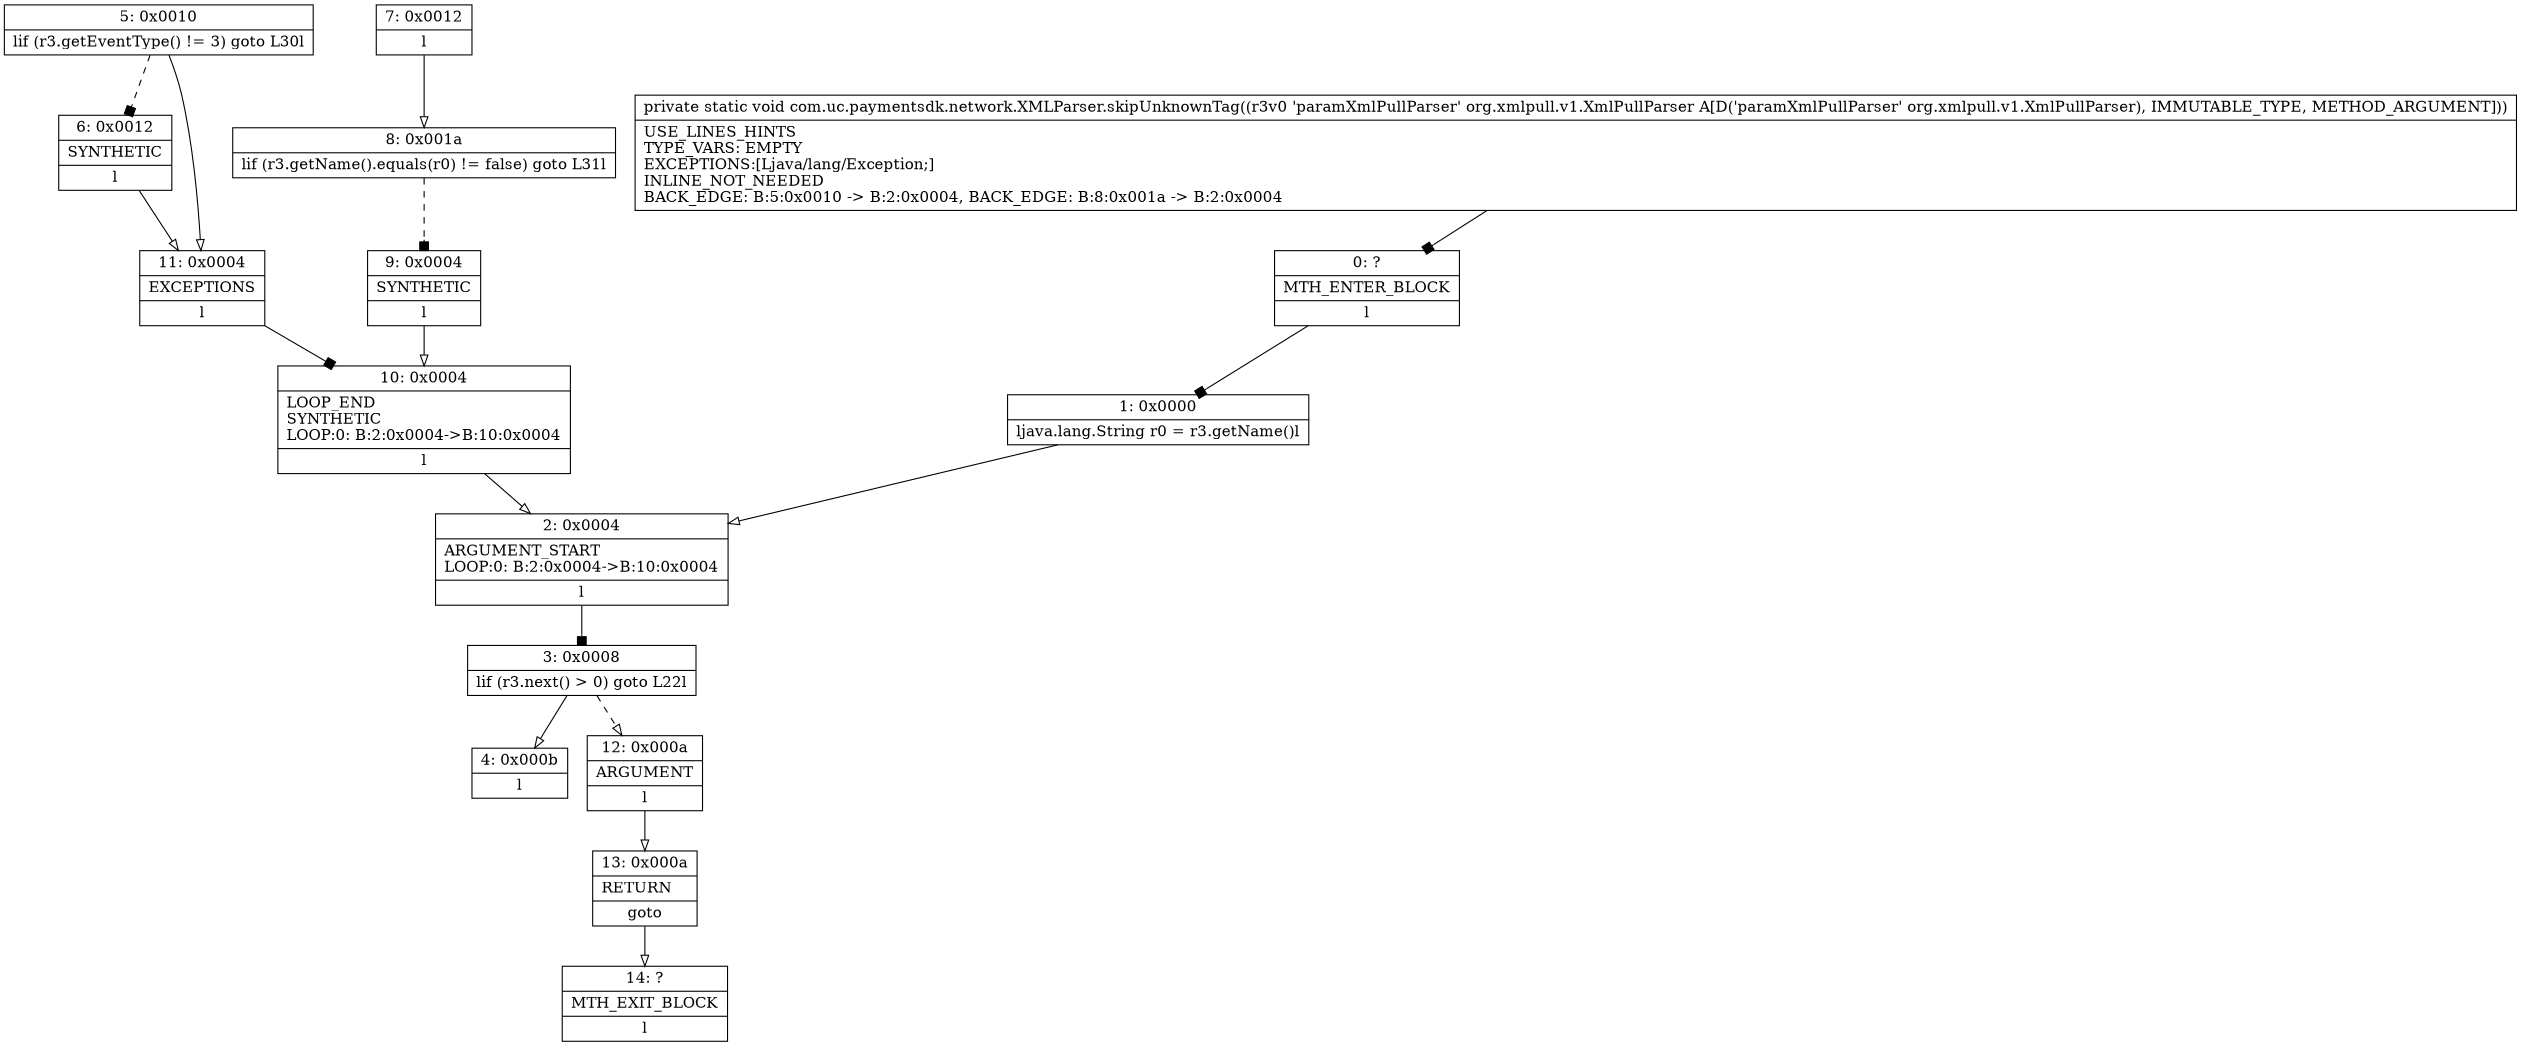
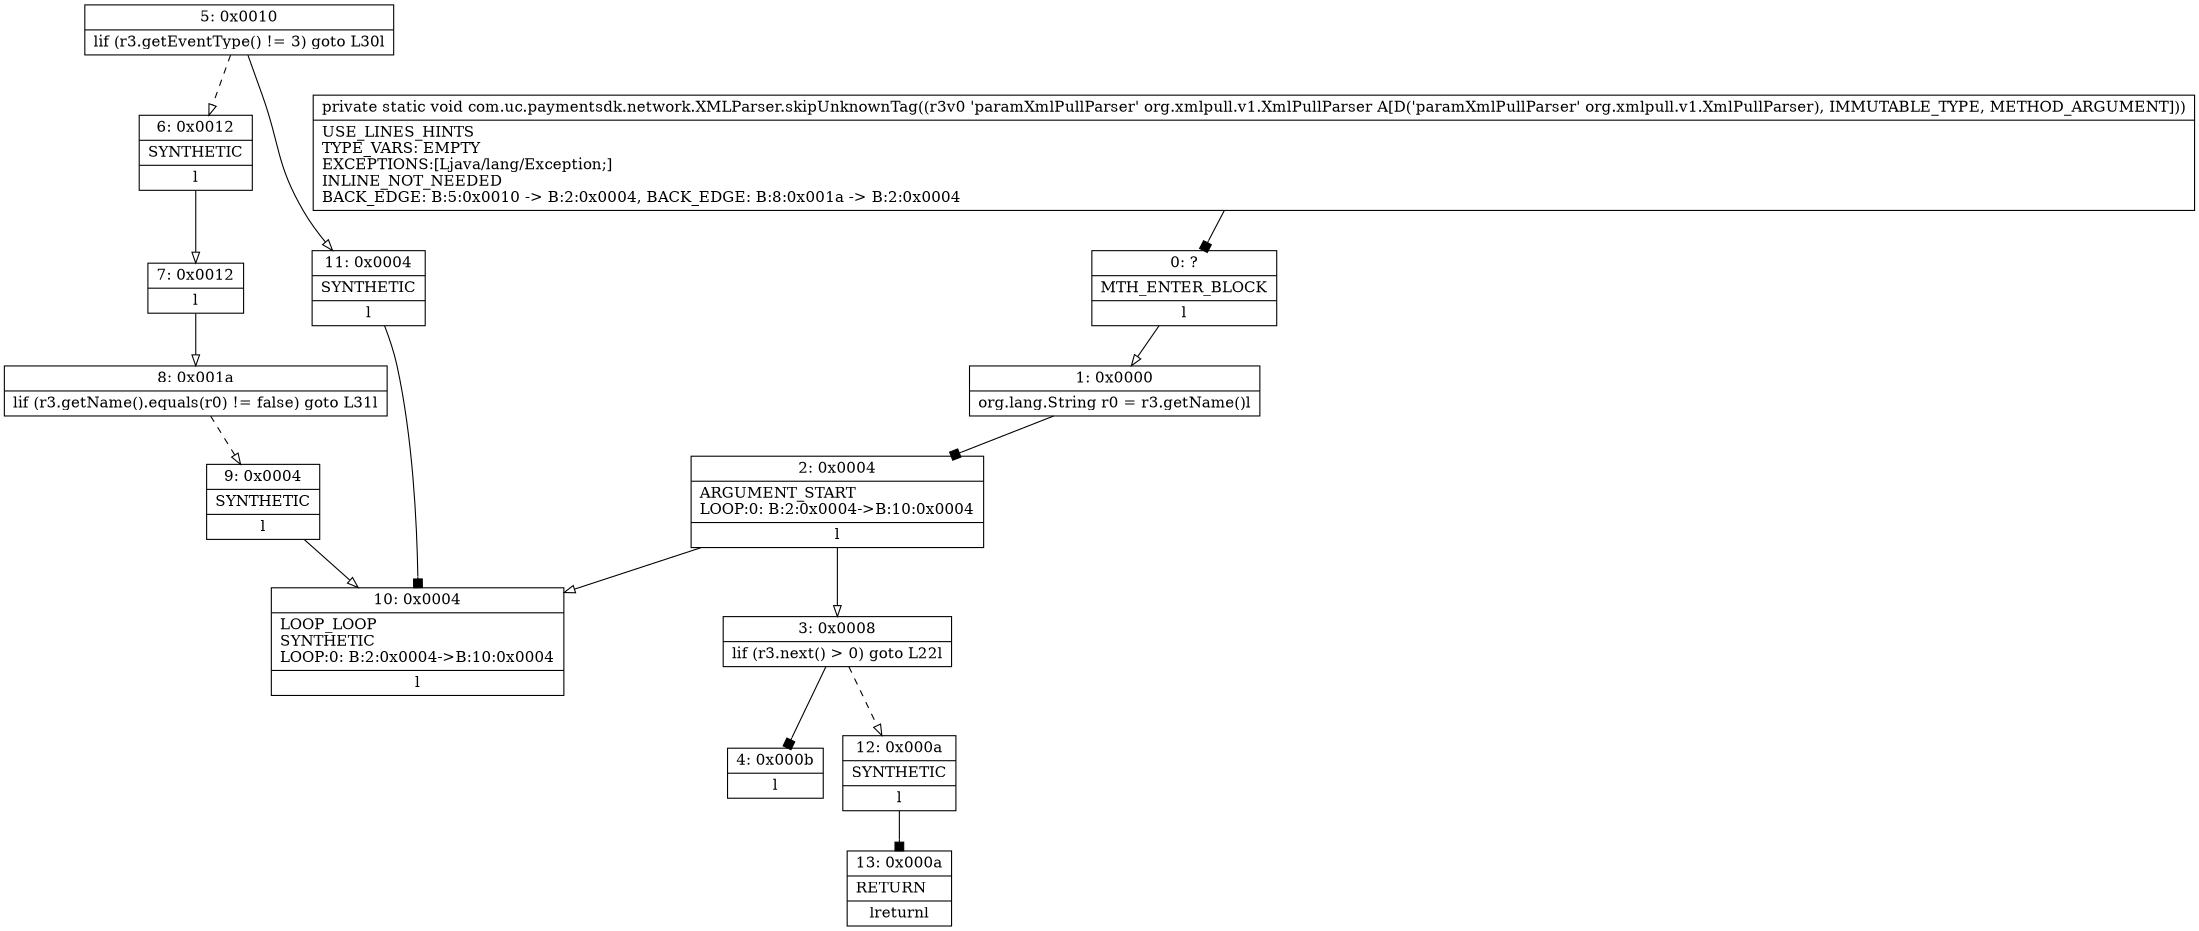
edge "5: 0x0010" -> "6: 0x0012": arrowhead box -> onormal
edge "8: 0x001a" -> "9: 0x0004": arrowhead box -> onormal
edge "6: 0x0012" -> "11: 0x0004": now "6: 0x0012" -> "7: 0x0012"
node "11: 0x0004": text "EXCEPTIONS" -> "SYNTHETIC"
edge "0: ?" -> "1: 0x0000": arrowhead box -> onormal
node "10: 0x0004": text "LOOP_END" -> "LOOP_LOOP"
node "1: 0x0000": text "ljava.lang.String r0 = r3.getName()l" -> "org.lang.String r0 = r3.getName()l"
edge "1: 0x0000" -> "2: 0x0004": arrowhead onormal -> box
edge "10: 0x0004" -> "2: 0x0004": reversed
edge "2: 0x0004" -> "3: 0x0008": arrowhead box -> onormal
edge "3: 0x0008" -> "4: 0x000b": arrowhead onormal -> box
node "12: 0x000a": text "ARGUMENT" -> "SYNTHETIC"
edge "12: 0x000a" -> "13: 0x000a": arrowhead onormal -> box
node "13: 0x000a": text "goto" -> "lreturnl"
node "14: ?": removed
